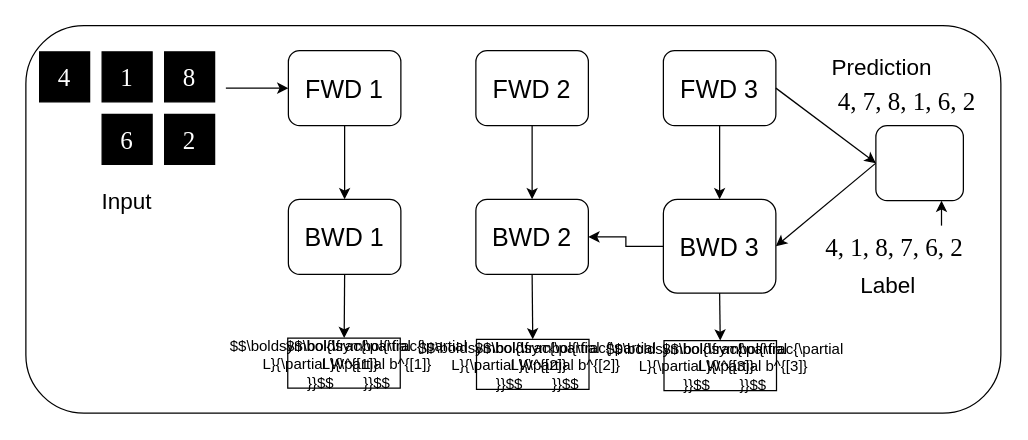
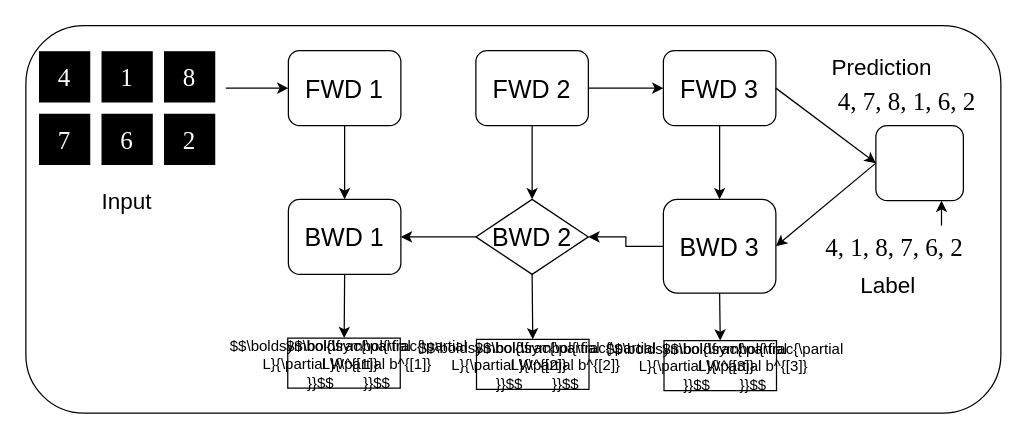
edge "FWD 2" -> "FWD 3": added
node "7": added
edge "BWD 2" -> "BWD 1": added
node "BWD 2": shape rounded rectangle -> diamond
